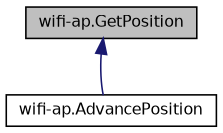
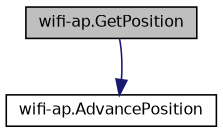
edge "wifi-ap.AdvancePosition" -> "wifi-ap.GetPosition": reversed
